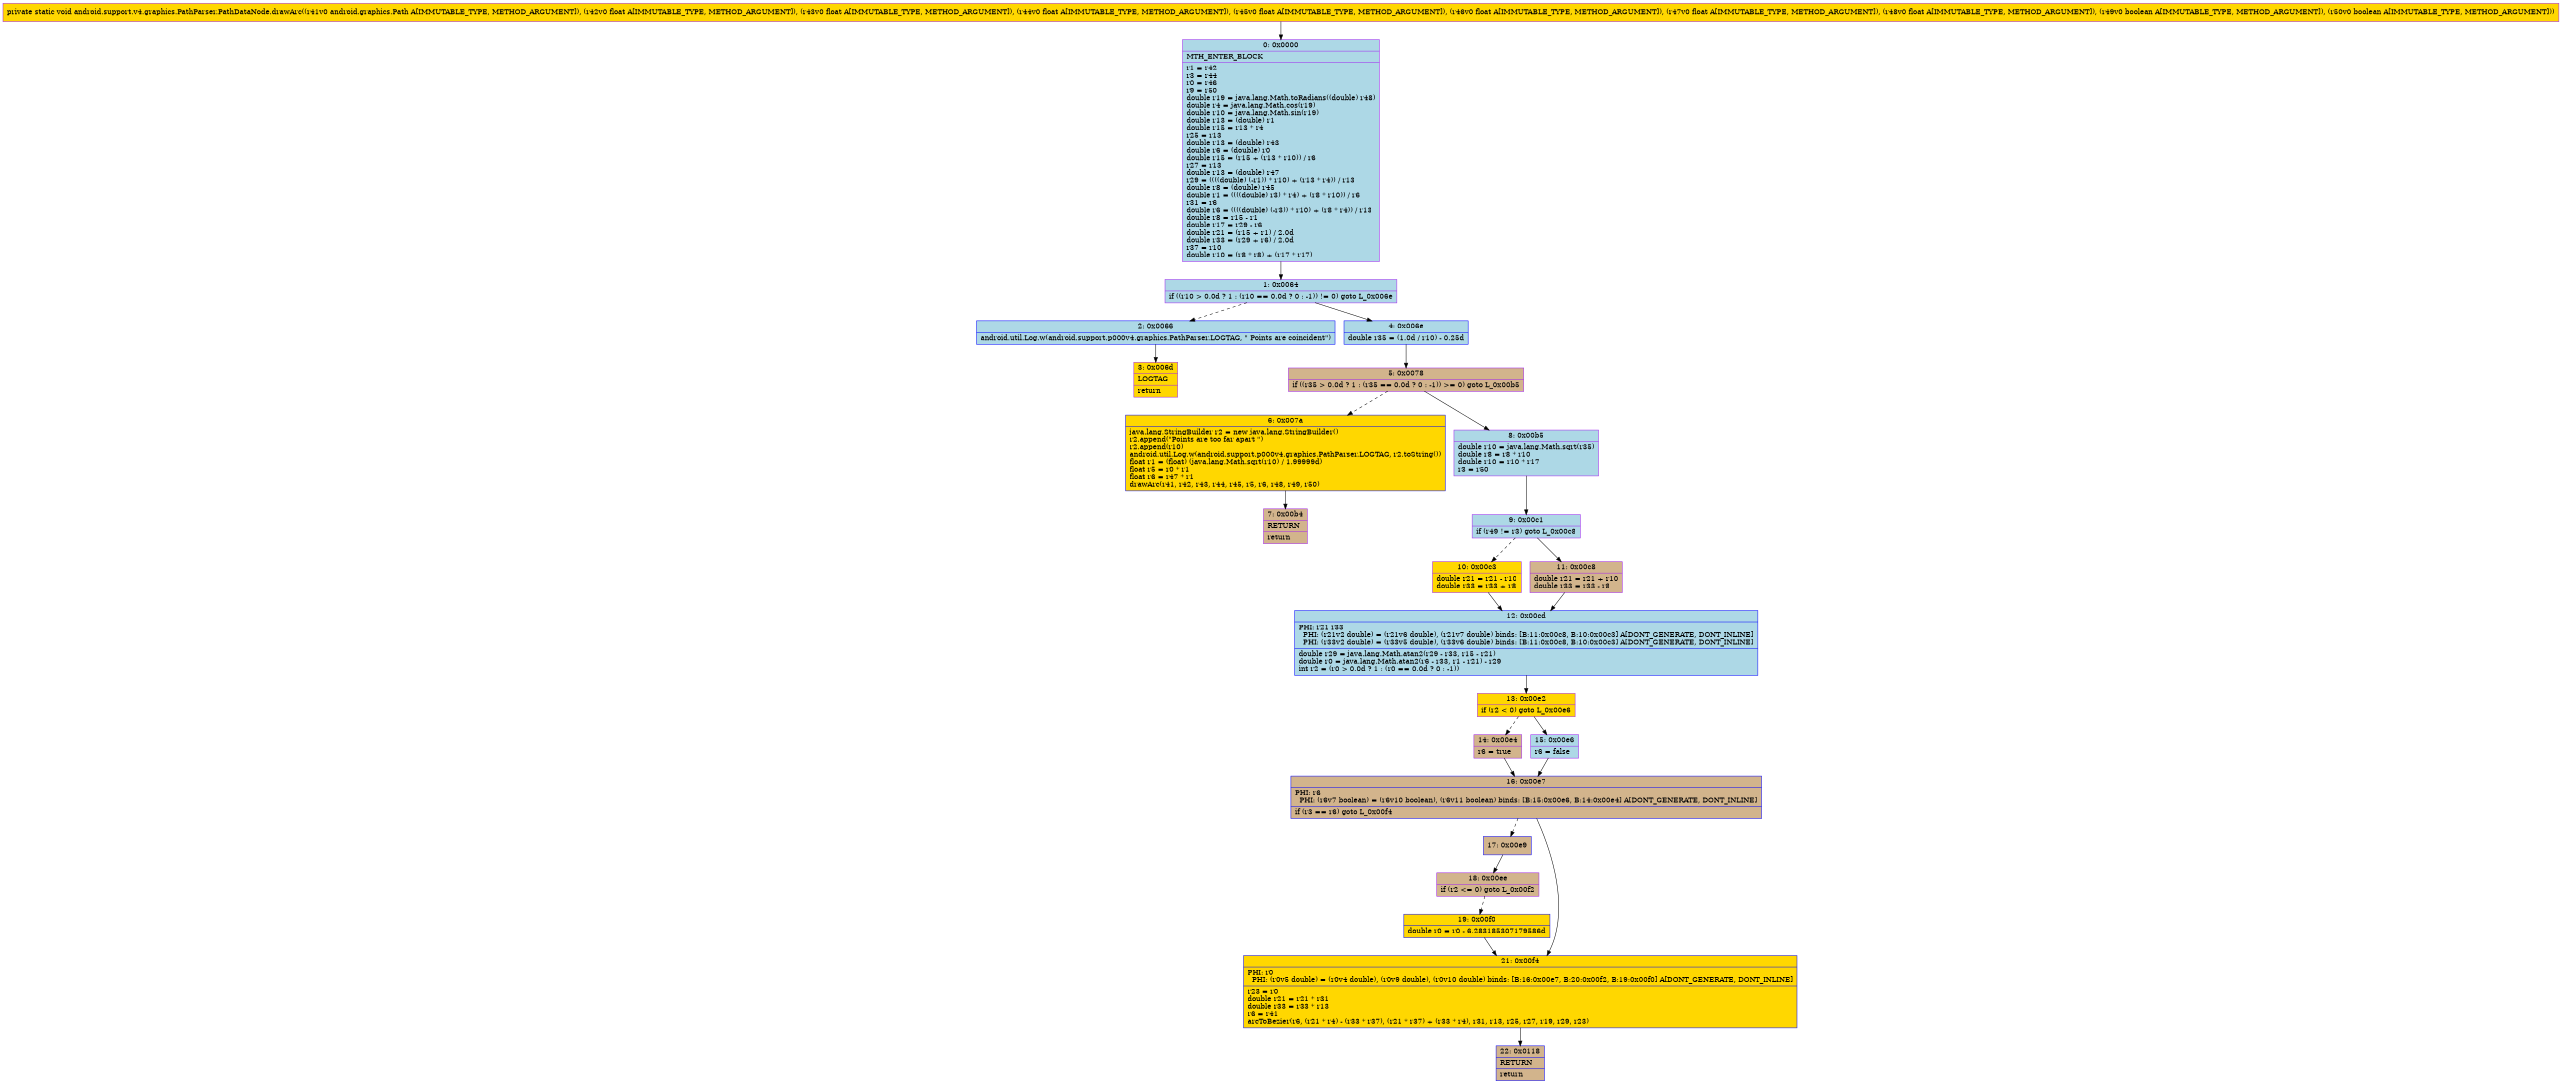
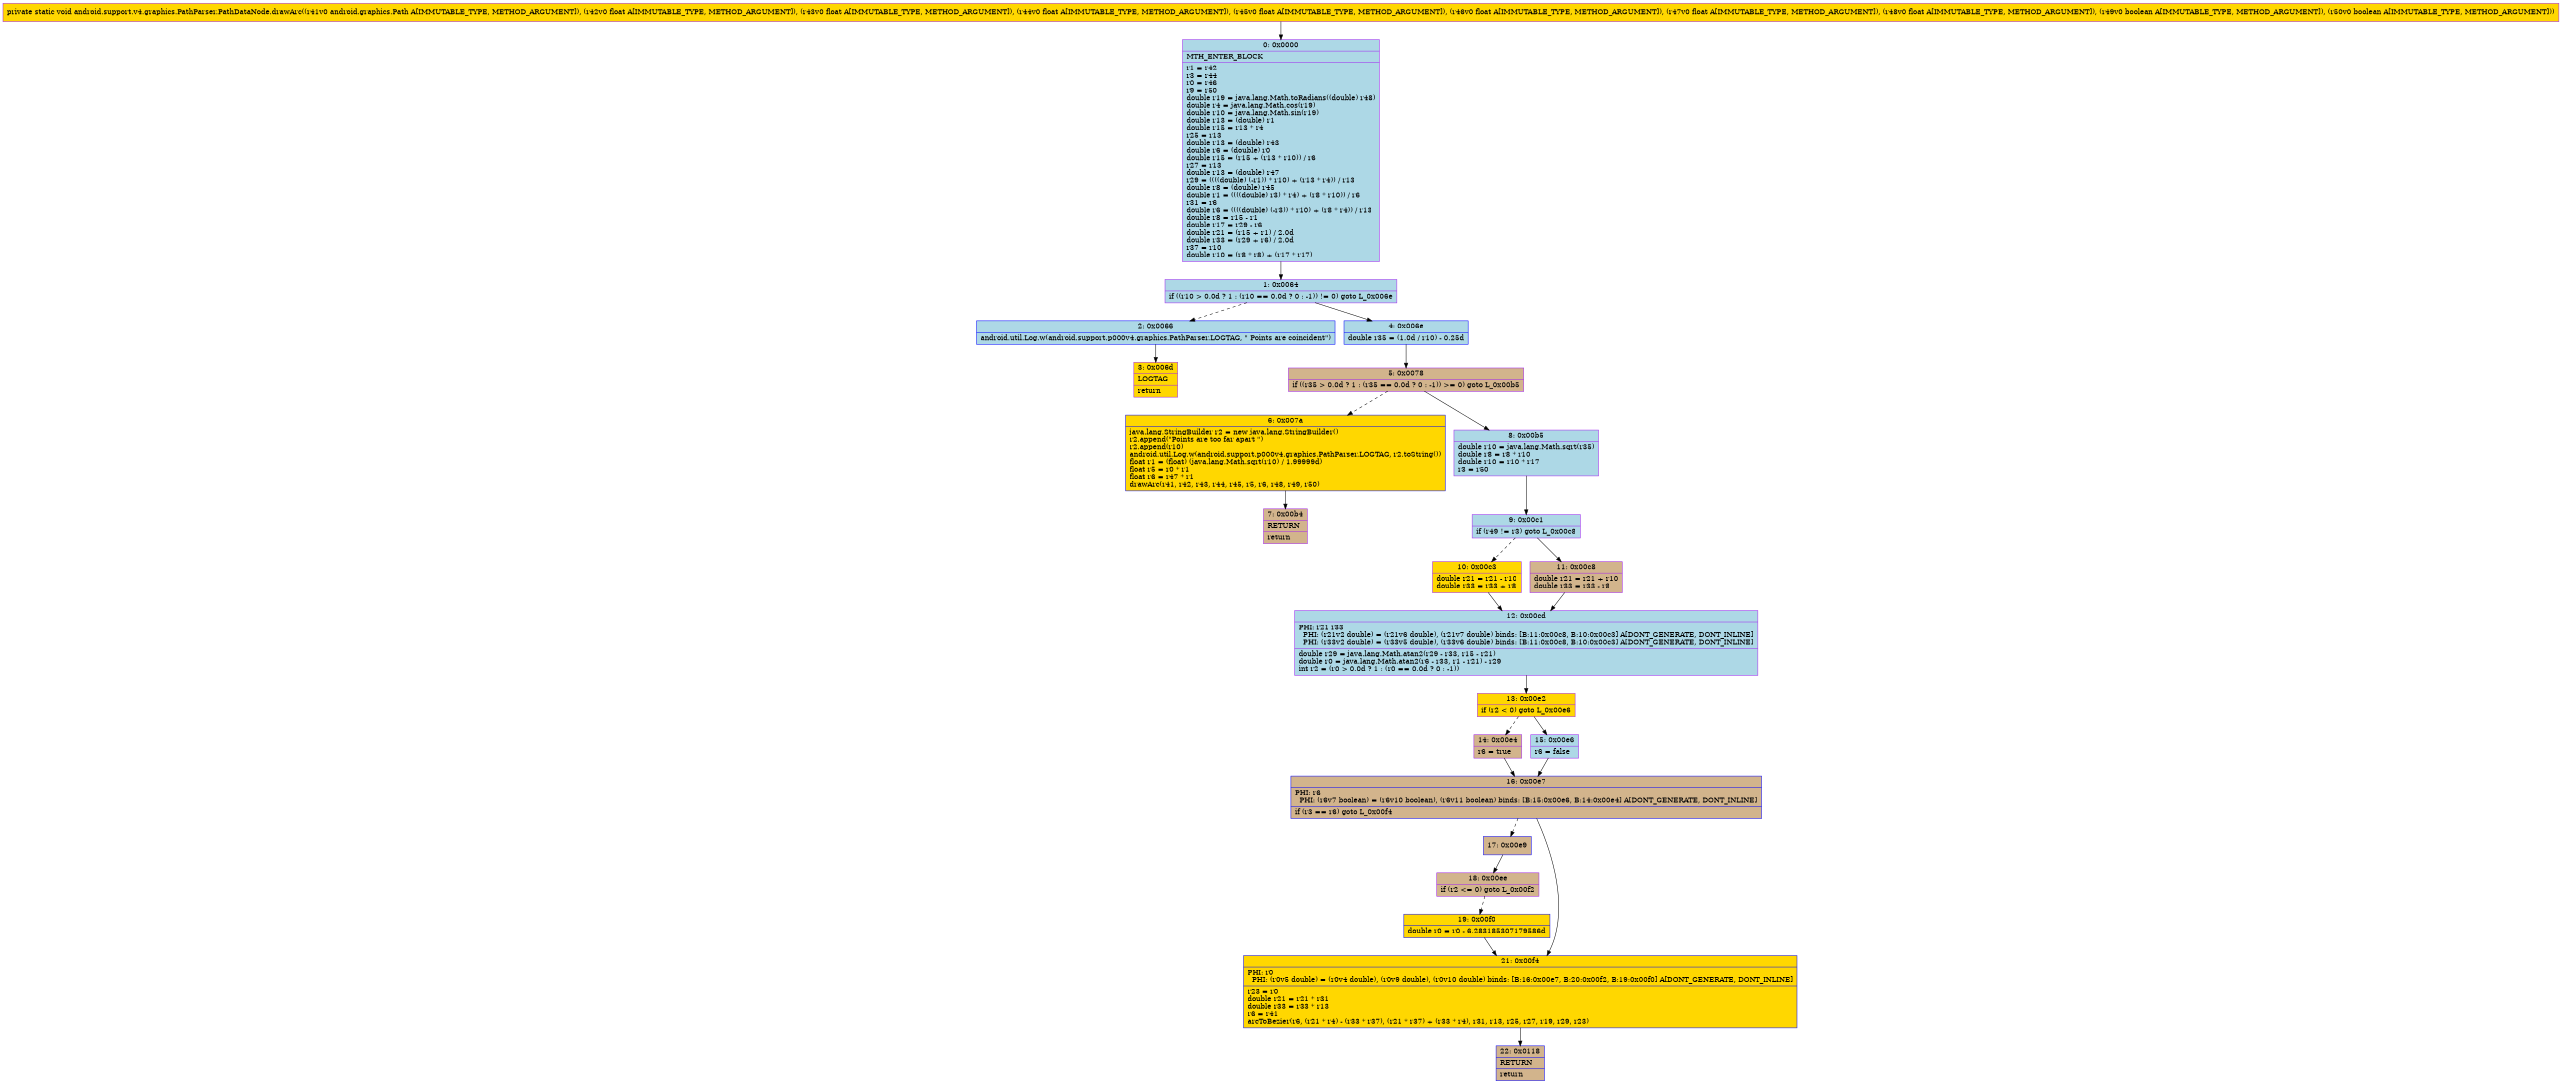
node "12: 0x00cd": color blue -> purple
